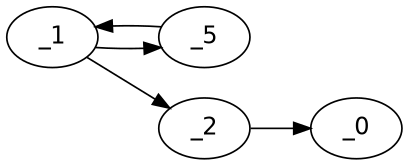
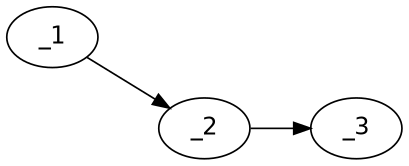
node "_5": removed
node "_0": label "_0" -> "_3"
